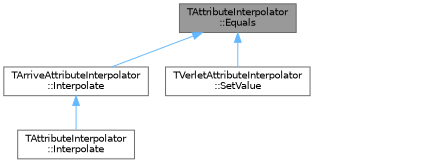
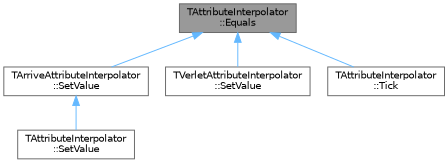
node "TArriveAttributeInterpolator ::Interpolate": label "TArriveAttributeInterpolator ::Interpolate" -> "TArriveAttributeInterpolator ::SetValue"
node "TAttributeInterpolator ::Tick": added
node "TAttributeInterpolator ::Interpolate": label "TAttributeInterpolator ::Interpolate" -> "TAttributeInterpolator ::SetValue"
